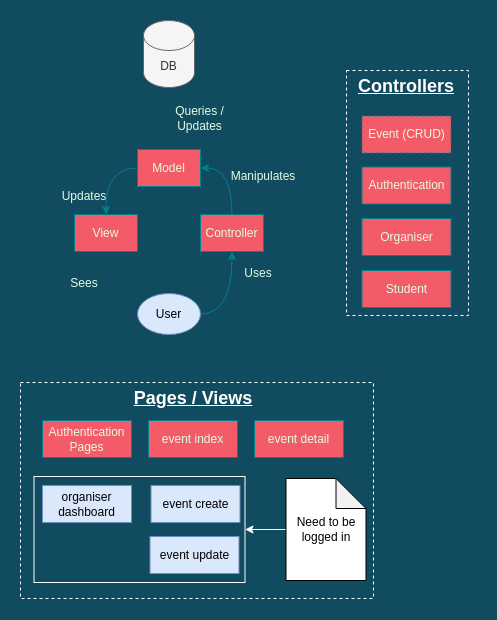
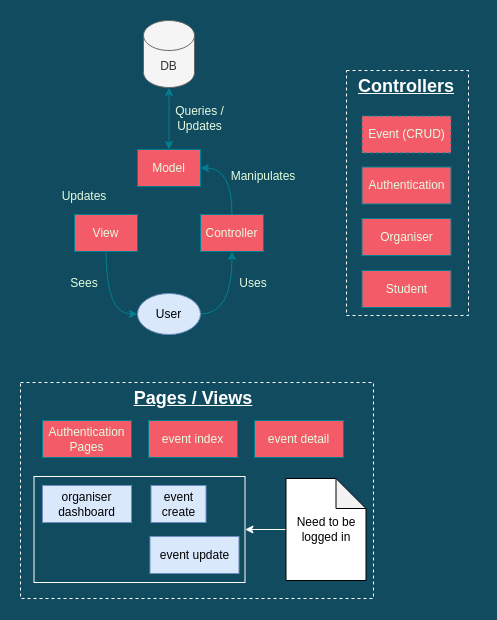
edge "DB" -- "Model": added
edge "Model" -> "View": removed
node "Uses": moved (259, 274) -> (254, 284)
edge "View" -> "User": added
node "event create": size 89x37 -> 55x37
